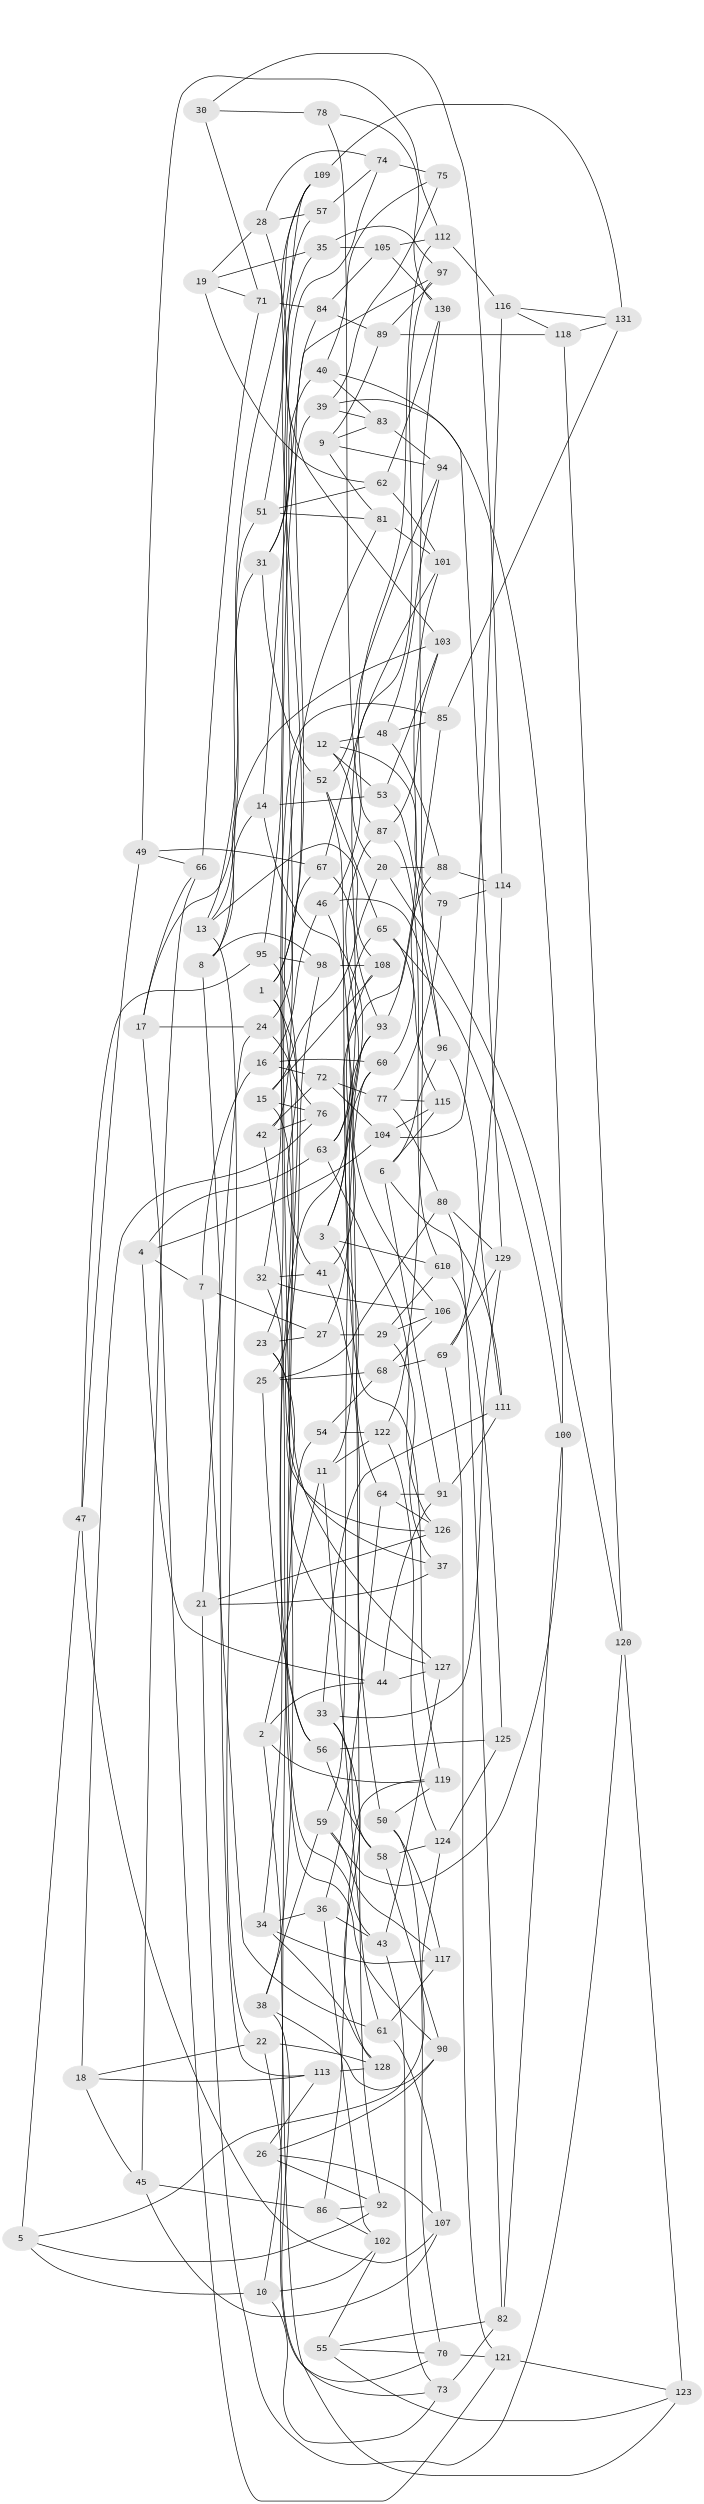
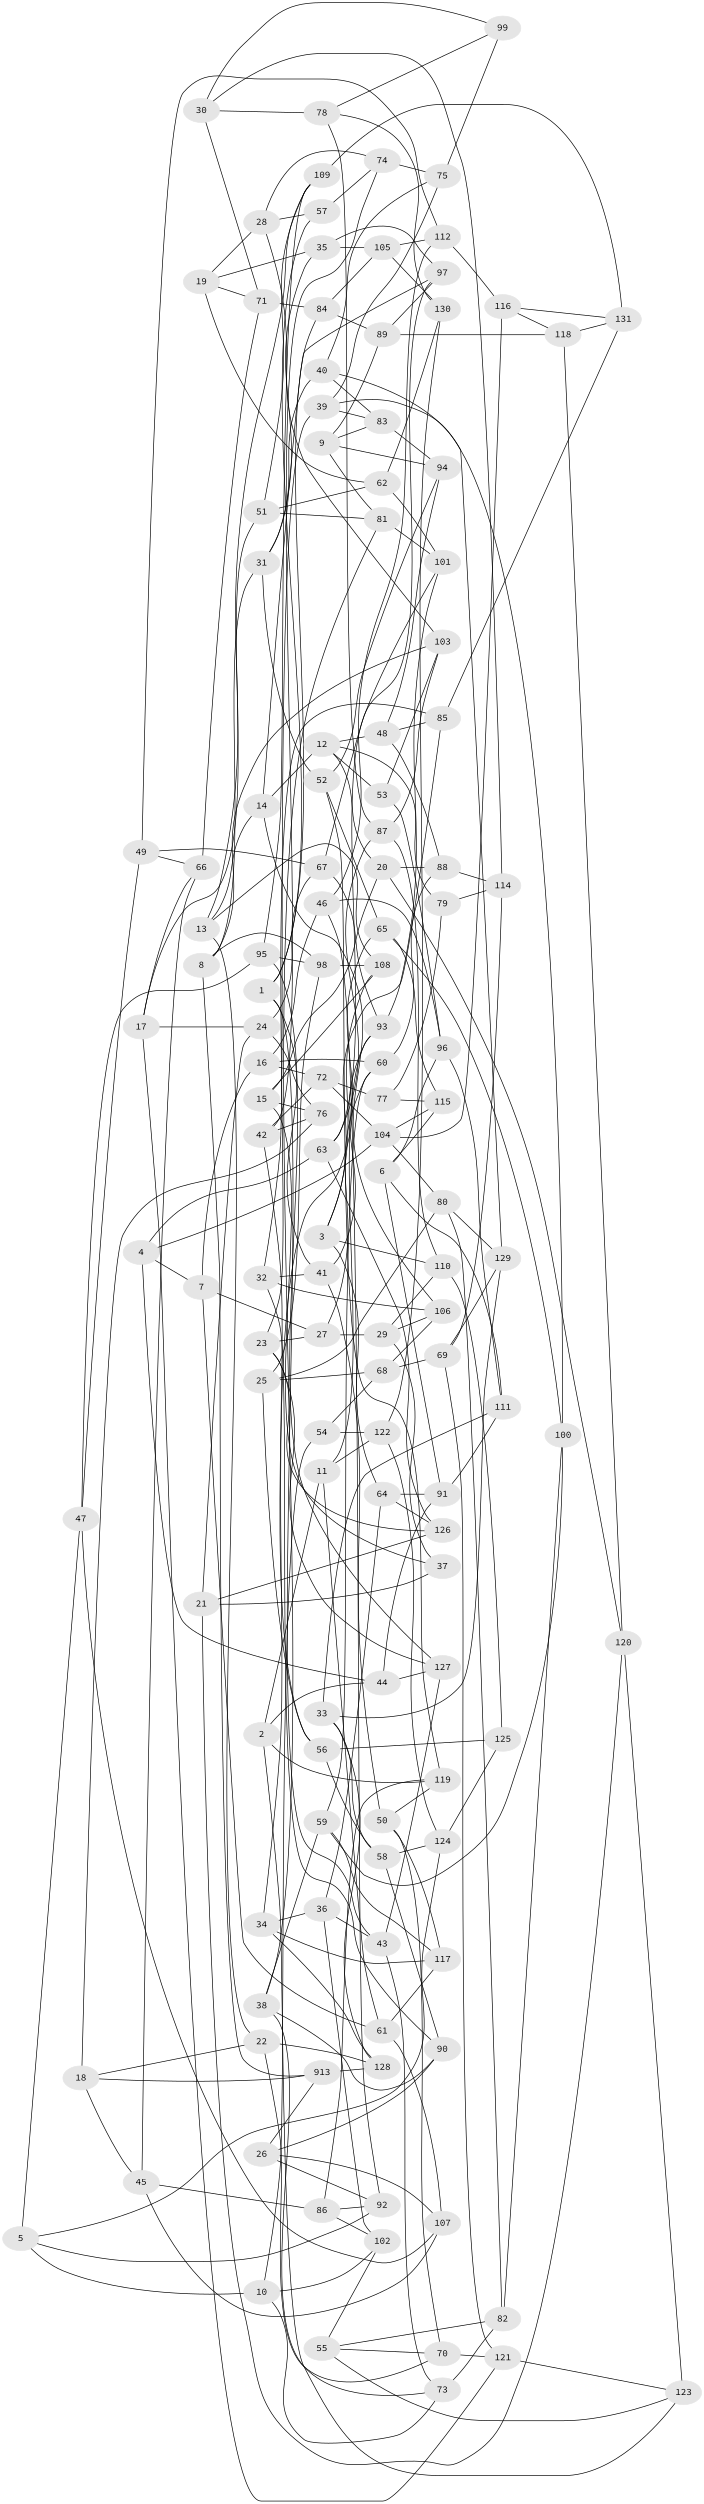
node "99": added
edge "53" -- "14": now "12" -- "14"
edge "77" -- "80": now "104" -- "80"
node "610": label "610" -> "110"
node "113": label "113" -> "913"
